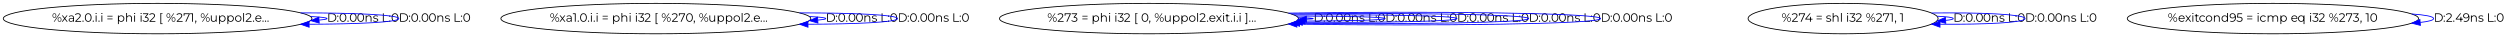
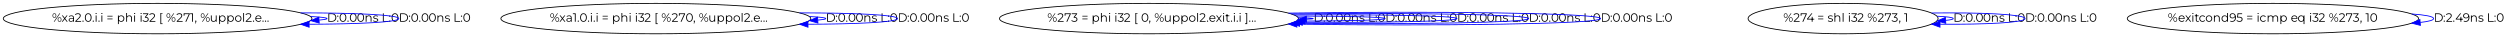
node "%274 = shl i32 %271, 1": label "%274 = shl i32 %271, 1" -> "%274 = shl i32 %273, 1"
